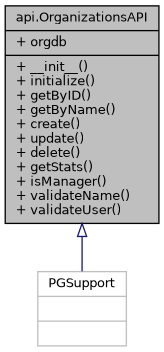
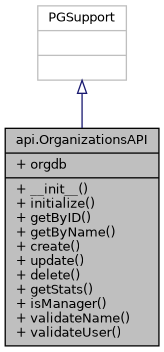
edge "PGSupport" -> "api.OrganizationsAPI": reversed
